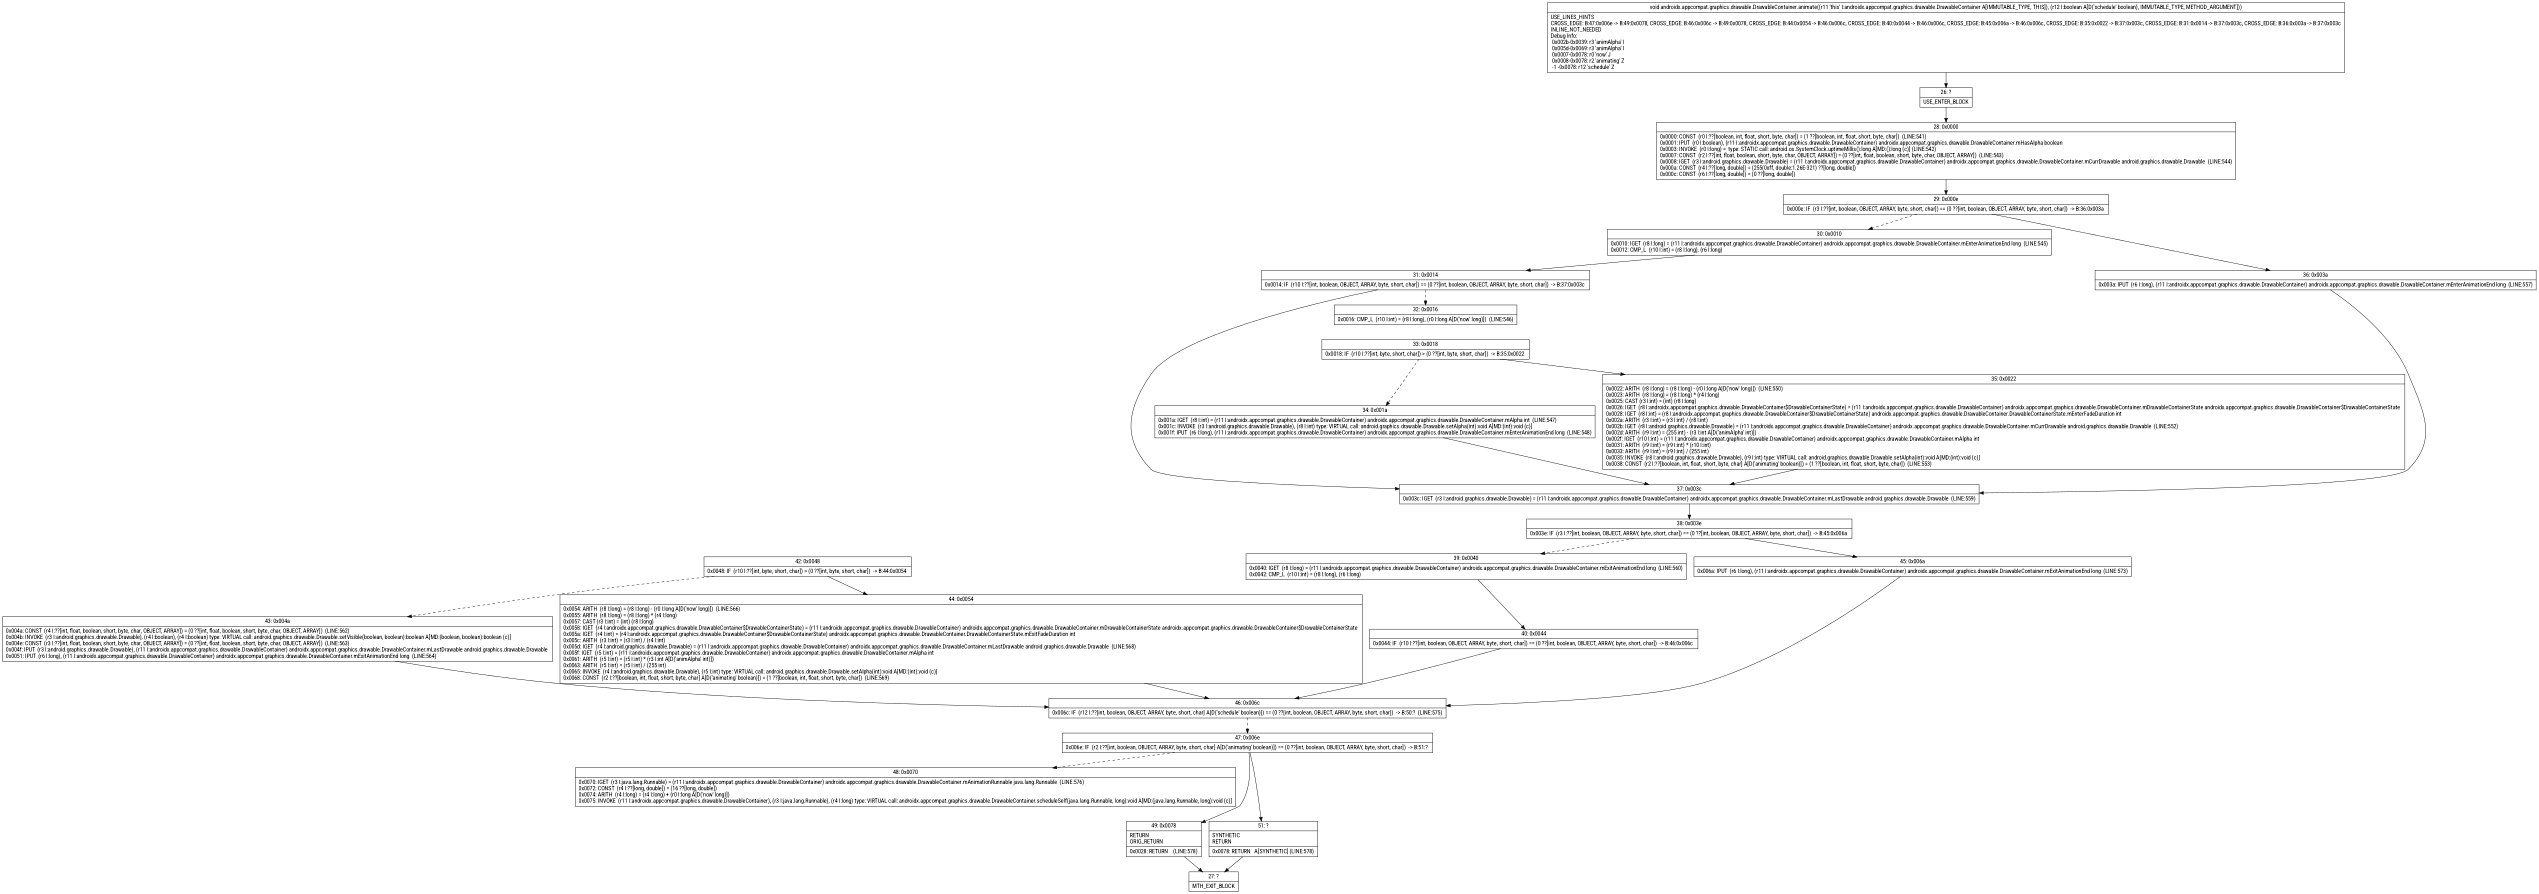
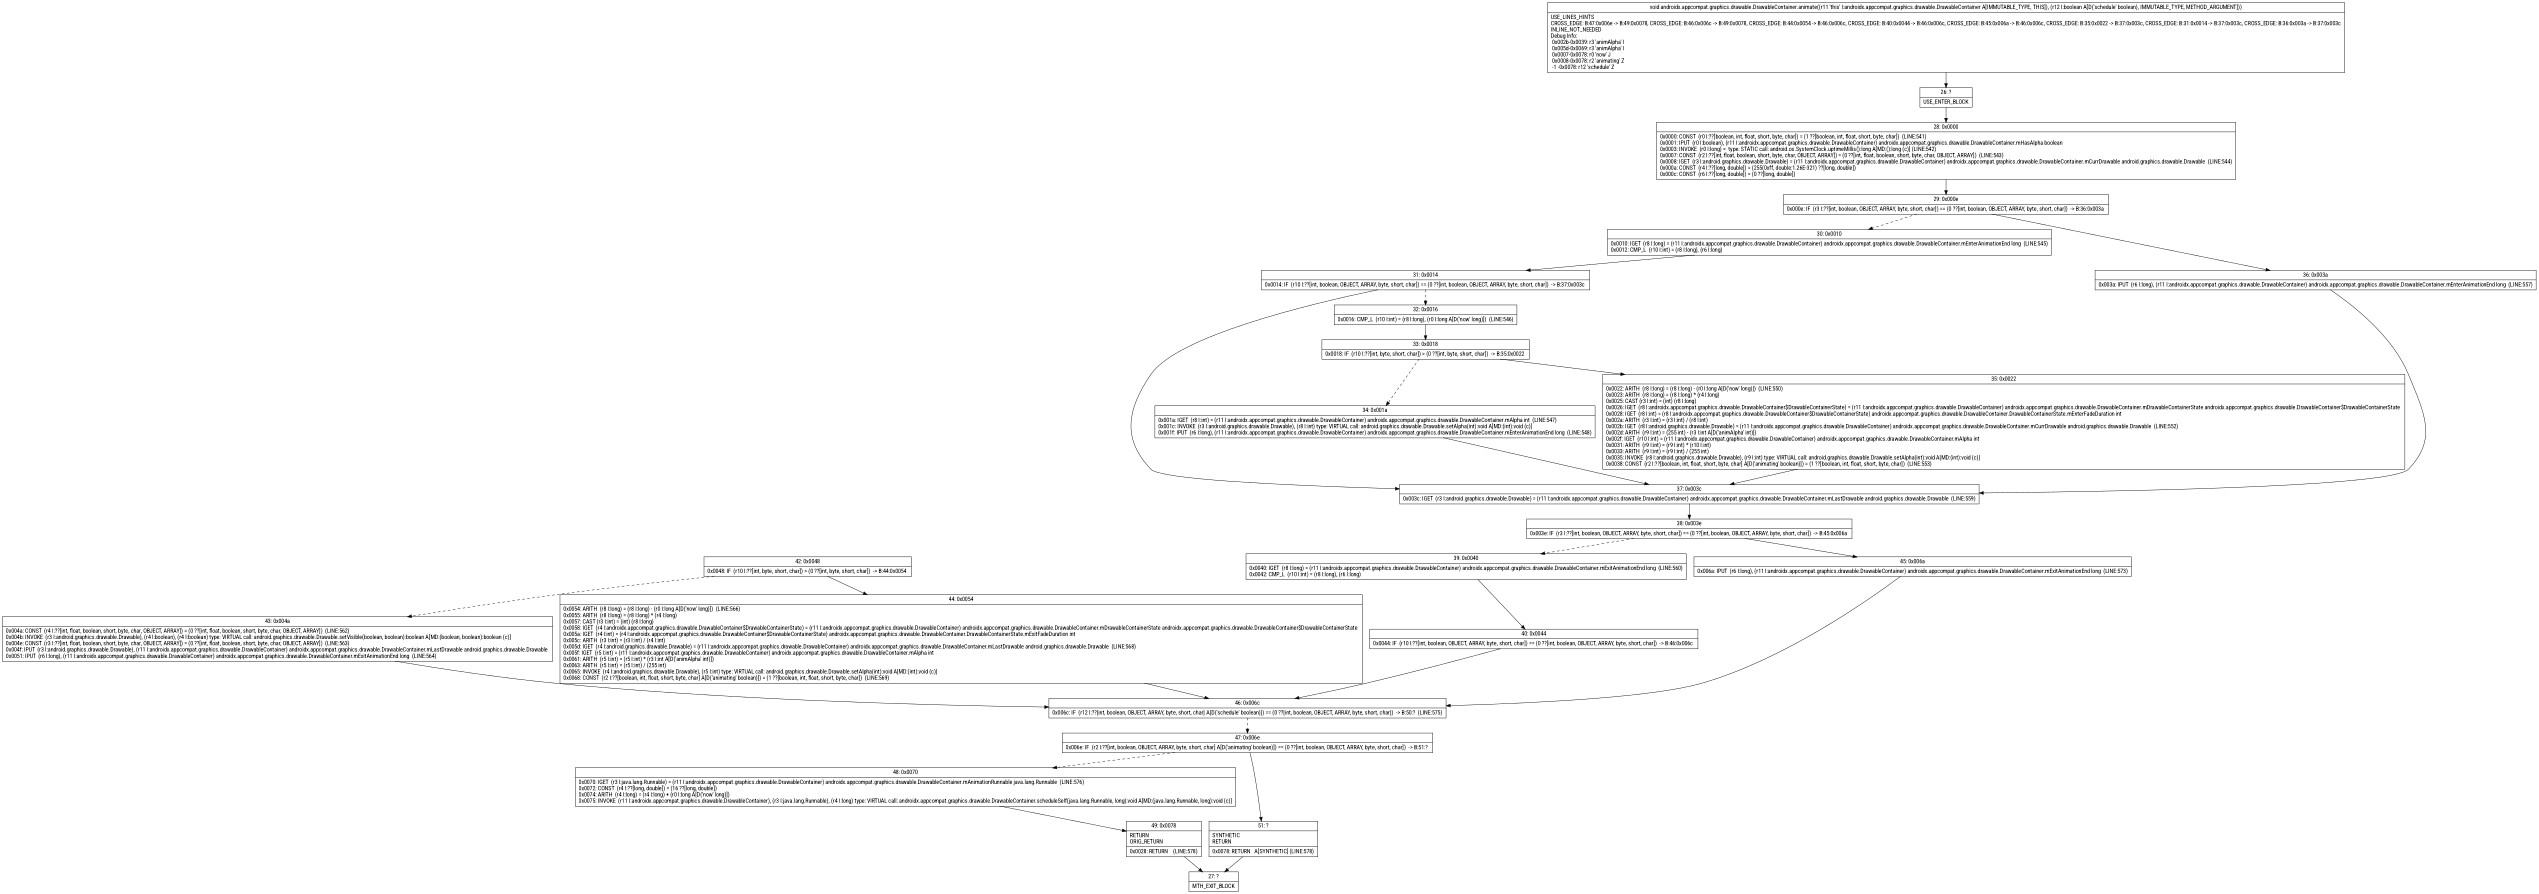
edge "32: 0x0016" -> "33: 0x0018": added
edge "47: 0x006e" -> "49: 0x0078": now "48: 0x0070" -> "49: 0x0078"
